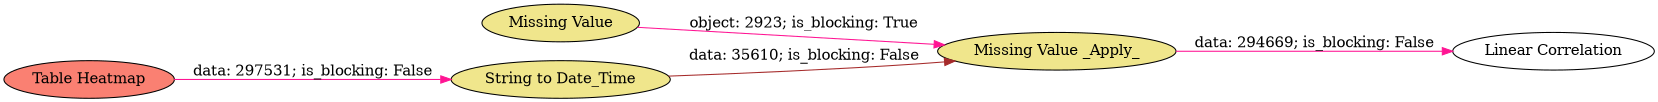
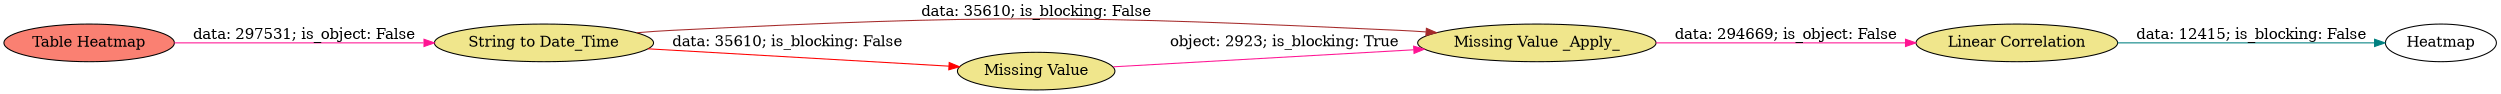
edge "Missing Value _Apply_" -> "Linear Correlation": label "data: 294669; is_blocking: False" -> "data: 294669; is_object: False"
node "Heatmap": added
node "Linear Correlation": fillcolor white -> khaki
edge "String to Date_Time" -> "Missing Value": added, label "data: 35610; is_blocking: False"
edge "Table Heatmap" -> "String to Date_Time": label "data: 297531; is_blocking: False" -> "data: 297531; is_object: False"
